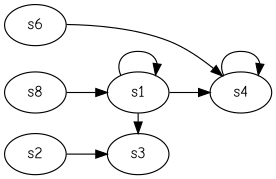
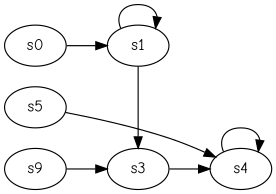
node "s6": label "s6" -> "s5"
node "s8": label "s8" -> "s0"
edge "s1" -> "s4": now "s3" -> "s4"
node "s2": label "s2" -> "s9"
